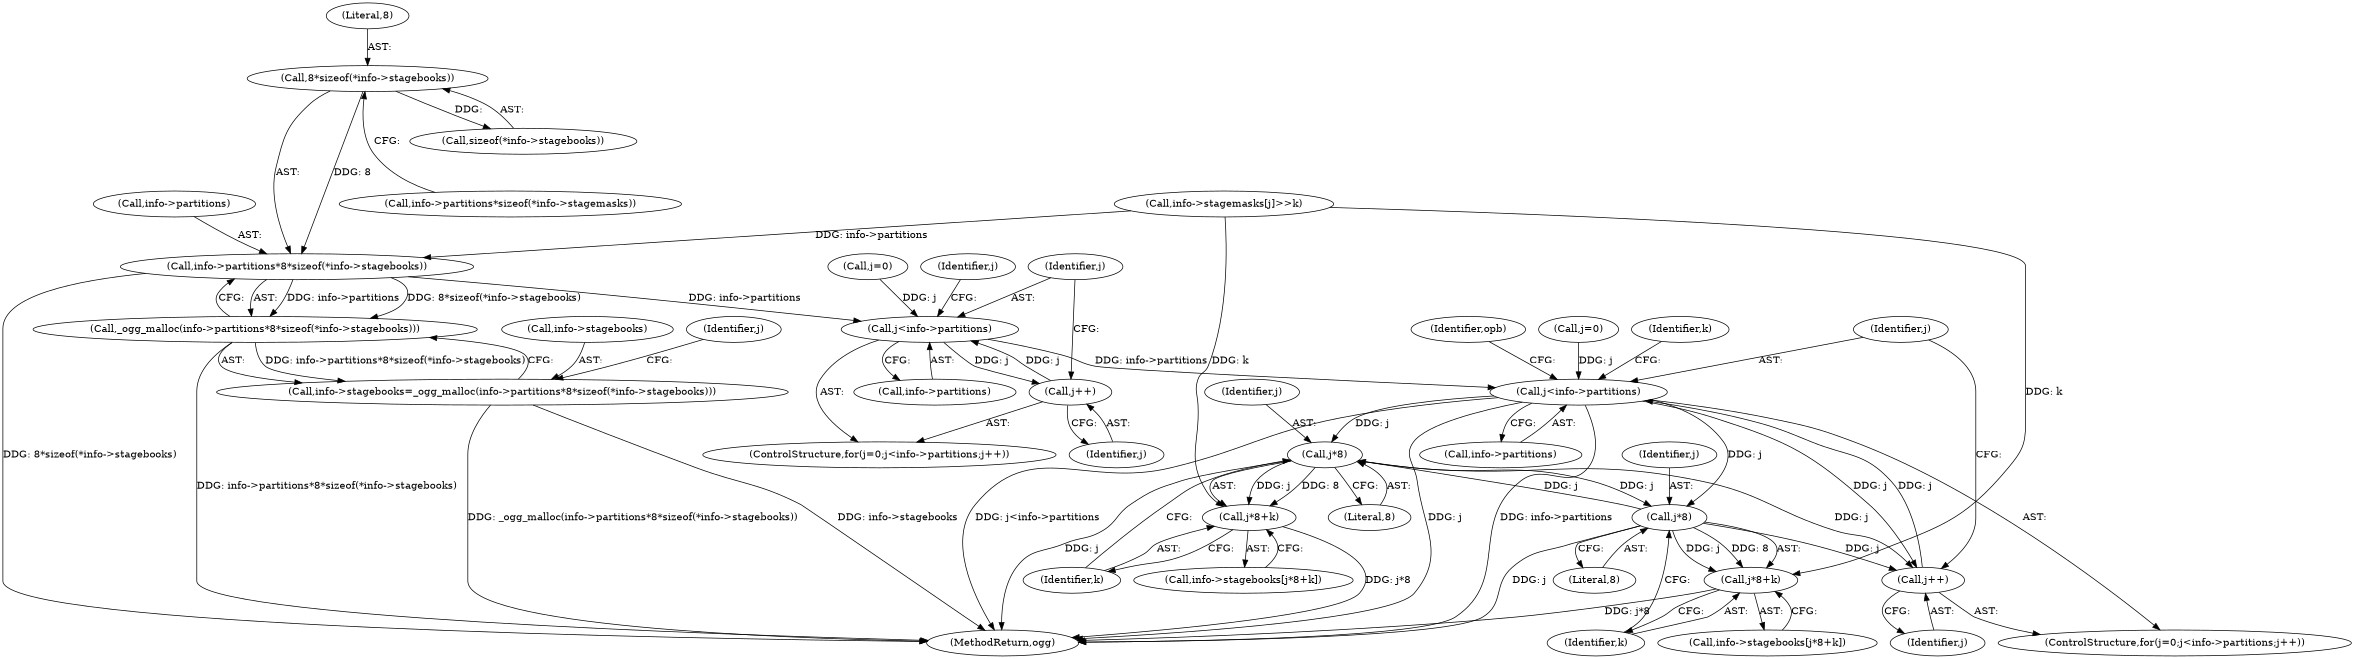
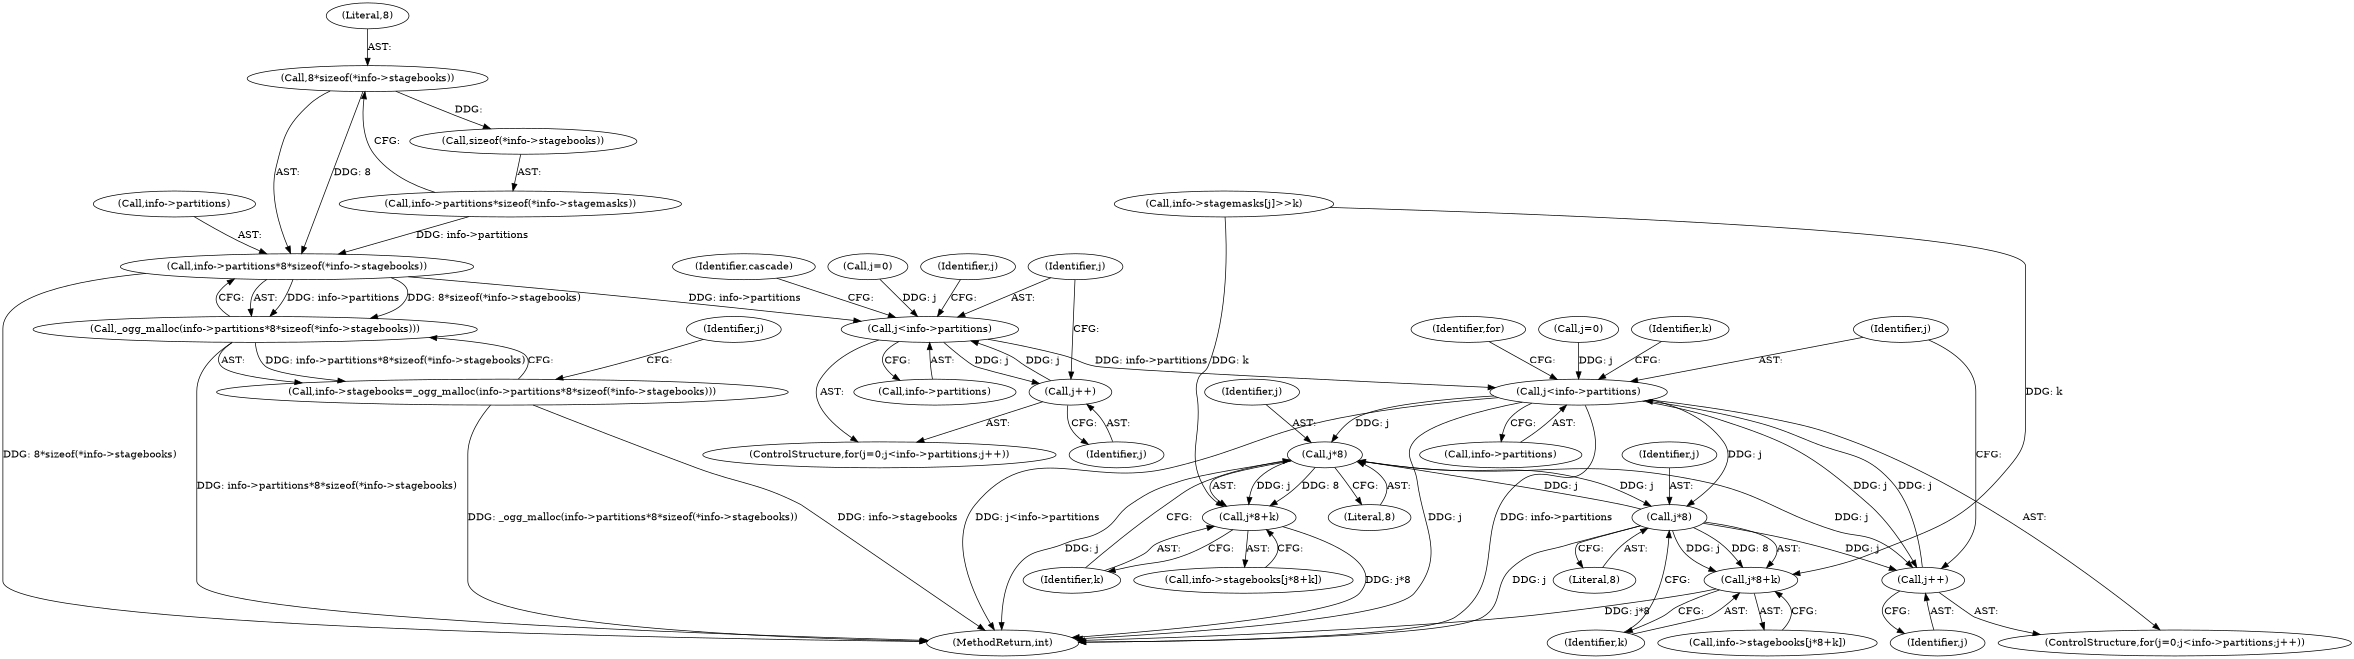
edge "(Call,sizeof(*info->stagebooks))" -> "(Call,8*sizeof(*info->stagebooks))": now "(Call,sizeof(*info->stagebooks))" -> "(Call,info->partitions*sizeof(*info->stagemasks))"
edge "(Call,info->stagemasks[j]>>k)" -> "(Call,info->partitions*8*sizeof(*info->stagebooks))": now "(Call,info->partitions*sizeof(*info->stagemasks))" -> "(Call,info->partitions*8*sizeof(*info->stagebooks))"
node "(Identifier,cascade)": added
node "(Call,info->stagebooks)": removed
node "(Identifier,opb)": label "(Identifier,opb)" -> "(Identifier,for)"
node "(MethodReturn,ogg)": label "(MethodReturn,ogg)" -> "(MethodReturn,int)"
